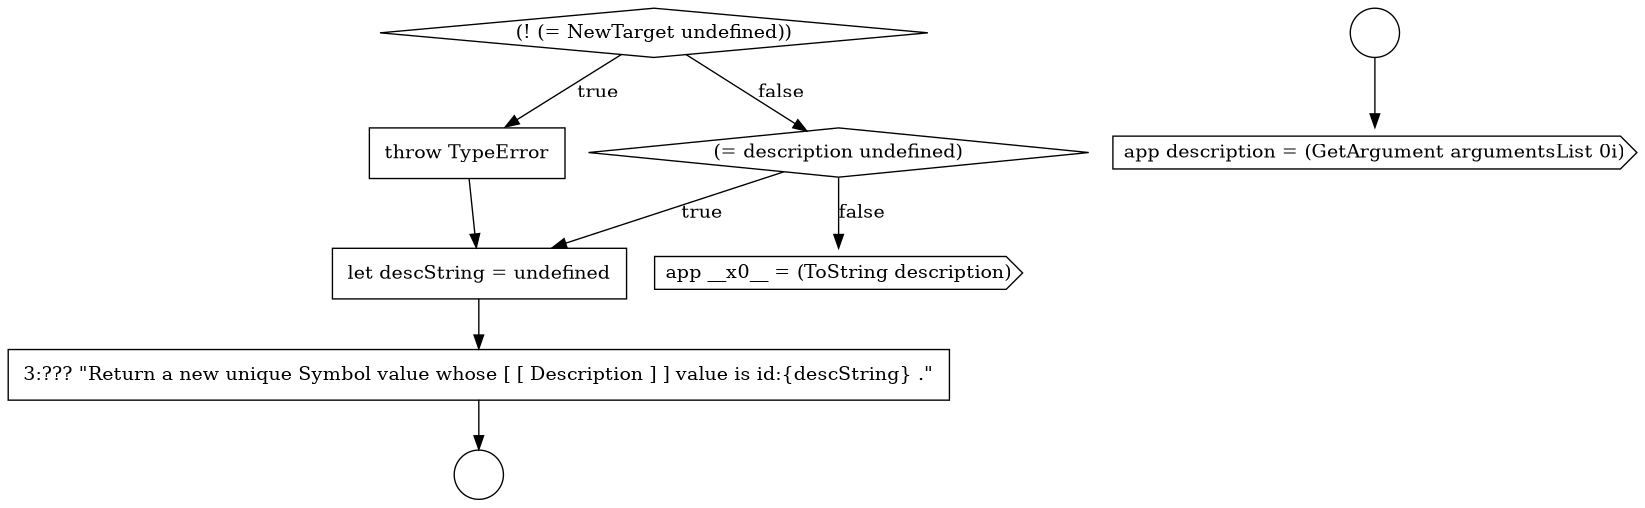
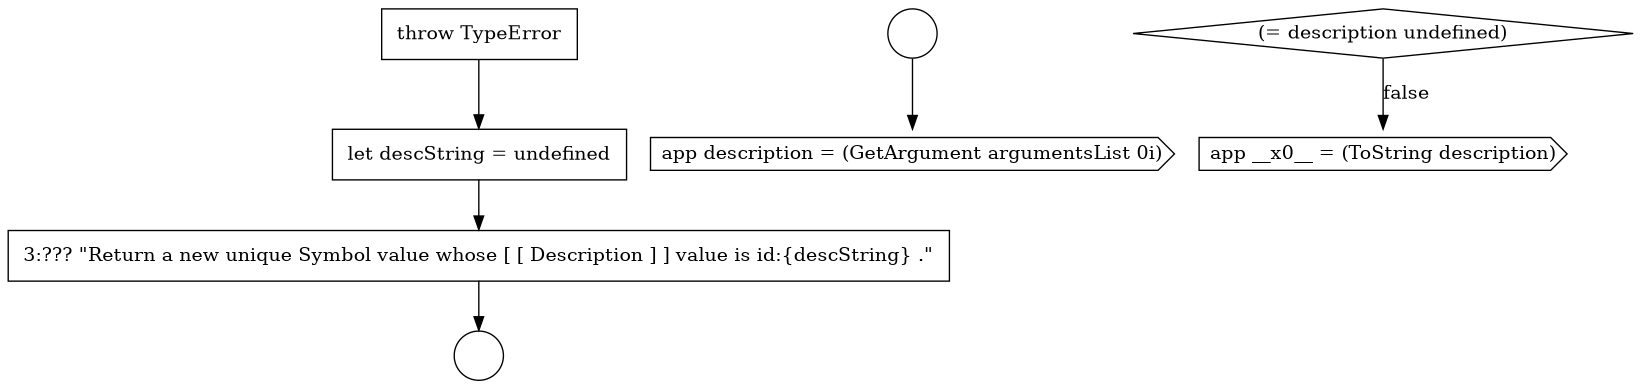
node "(! (= NewTarget undefined))": removed
edge "(= description undefined)" -> "let descString = undefined": removed, label "true"
